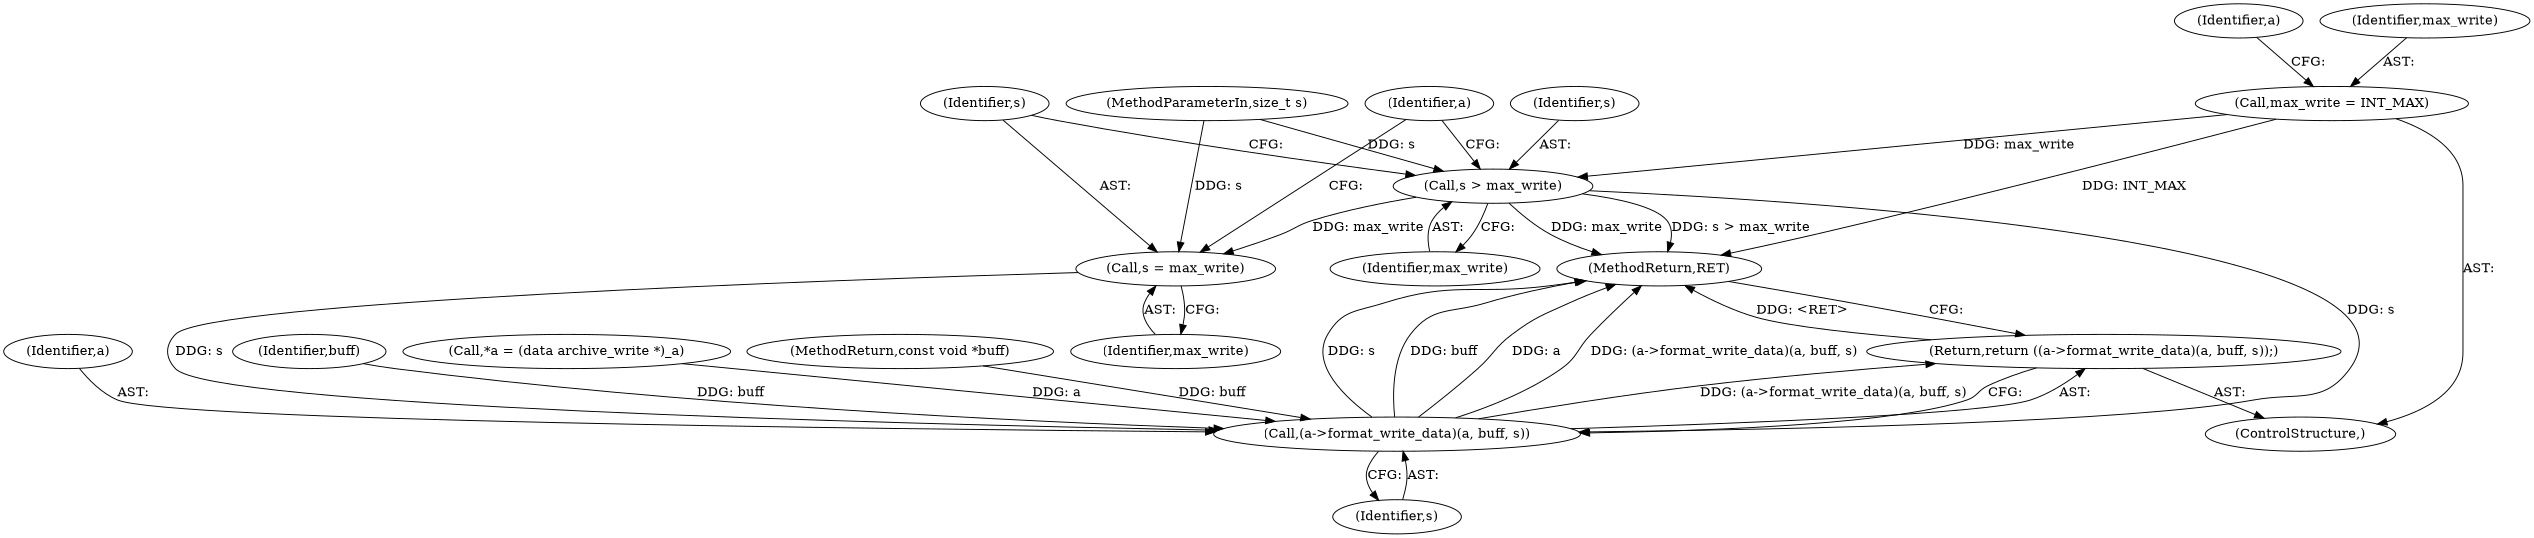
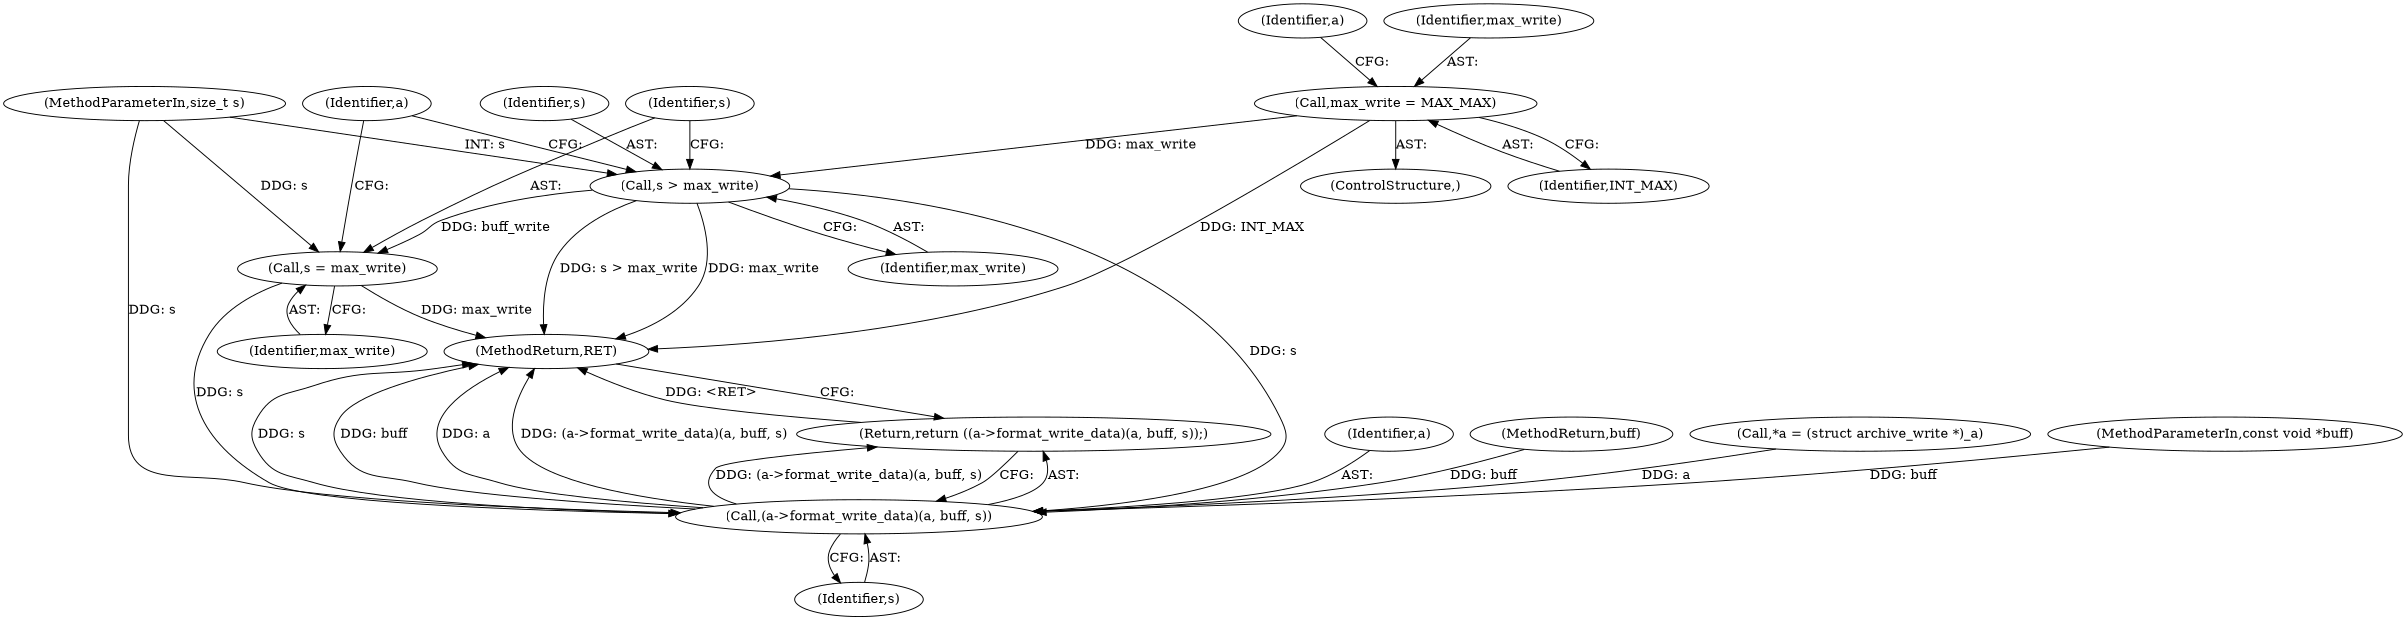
node "(Call,max_write = INT_MAX)": label "(Call,max_write = INT_MAX)" -> "(Call,max_write = MAX_MAX)"
edge "(MethodParameterIn,size_t s)" -> "(Call,s > max_write)": label "DDG: s" -> "INT: s"
node "(Identifier,INT_MAX)": added
edge "(Call,s > max_write)" -> "(Call,s = max_write)": label "DDG: max_write" -> "DDG: buff_write"
edge "(Call,s = max_write)" -> "(MethodReturn,RET)": added, label "DDG: max_write"
node "(Identifier,buff)": label "(Identifier,buff)" -> "(MethodReturn,buff)"
node "(Call,*a = (data archive_write *)_a)": label "(Call,*a = (data archive_write *)_a)" -> "(Call,*a = (struct archive_write *)_a)"
node "(MethodReturn,const void *buff)": label "(MethodReturn,const void *buff)" -> "(MethodParameterIn,const void *buff)"
edge "(Return,return ((a->format_write_data)(a, buff, s));)" -> "(ControlStructure,)": removed, label "AST:"
edge "(MethodParameterIn,size_t s)" -> "(Call,(a->format_write_data)(a, buff, s))": added, label "DDG: s"
